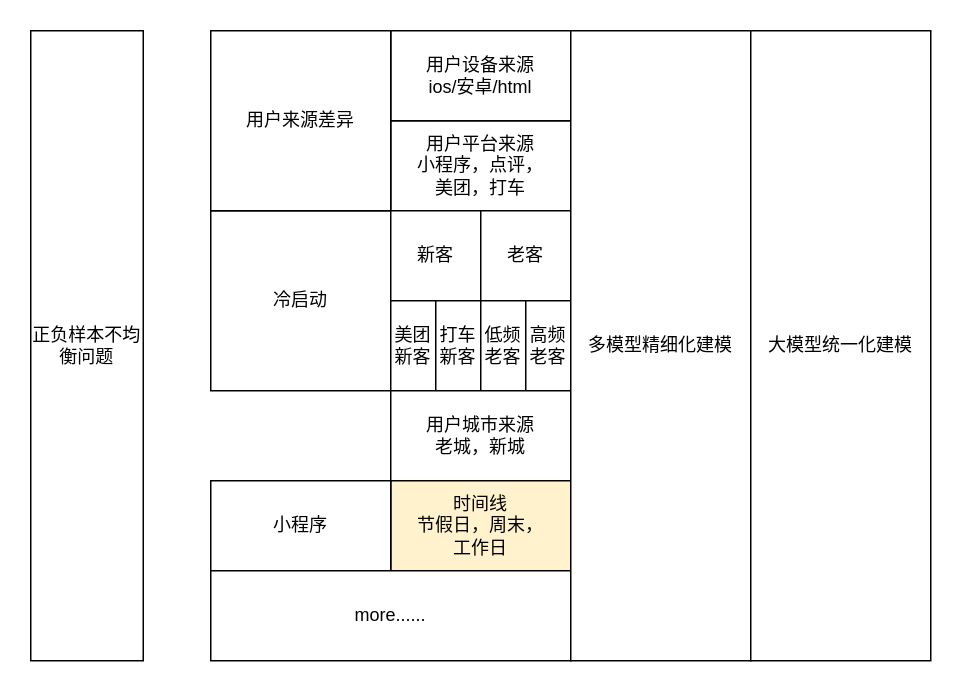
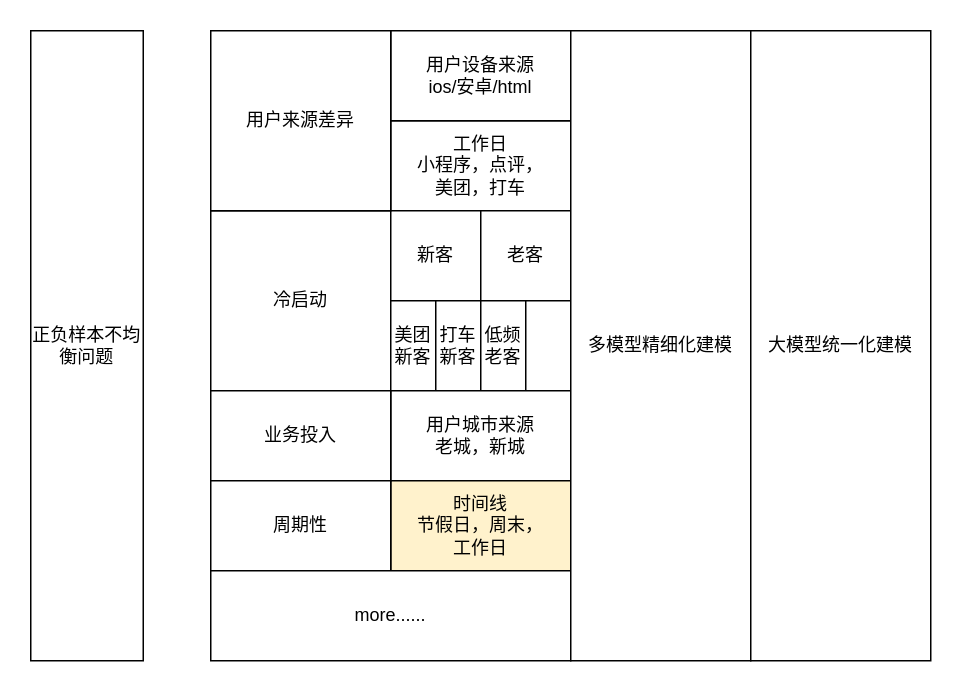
node "用户平台来源 小程序，点评， 美团，打车": label "用户平台来源 小程序，点评， 美团，打车" -> "工作日 小程序，点评， 美团，打车"
node "高频老客": removed
node "业务投入": added
node "小程序": label "小程序" -> "周期性"
